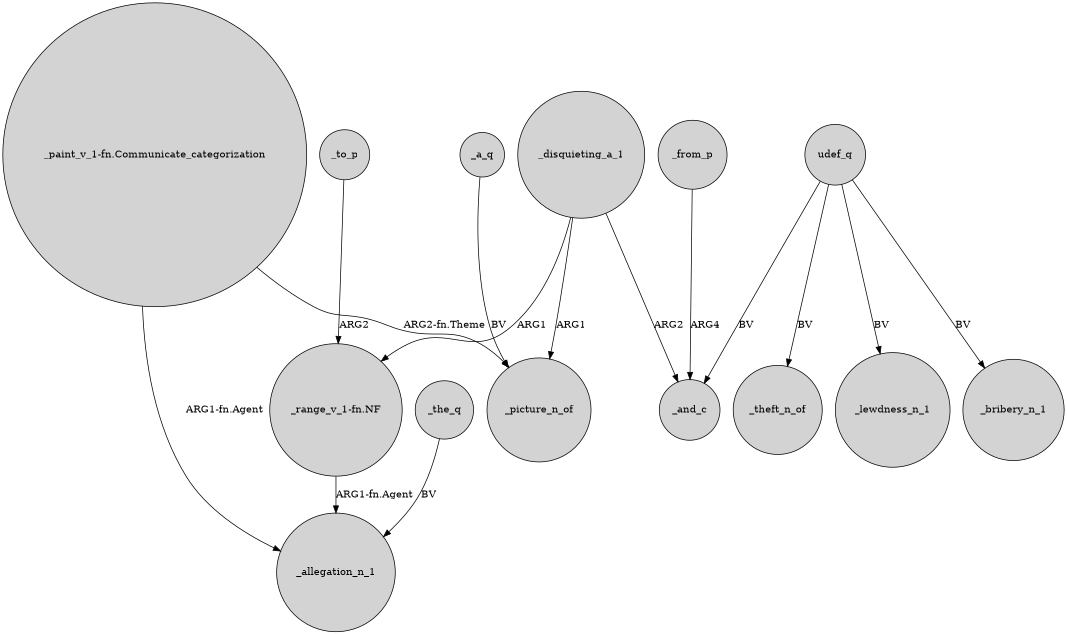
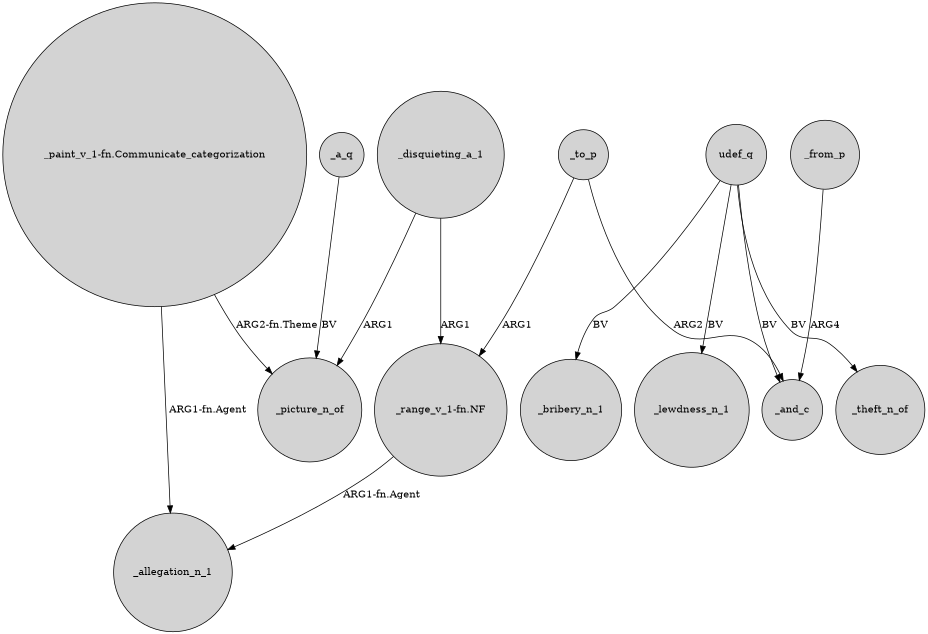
edge "_disquieting_a_1" -> "_and_c": now "_to_p" -> "_and_c"
edge "_to_p" -> "_range_v_1-fn.NF": label "ARG2" -> "ARG1"
node "_the_q": removed
